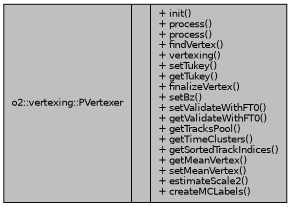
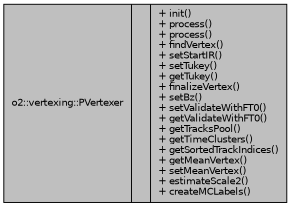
node "o2::vertexing::PVertexer": text "+ vertexing()" -> "+ setStartIR()"
